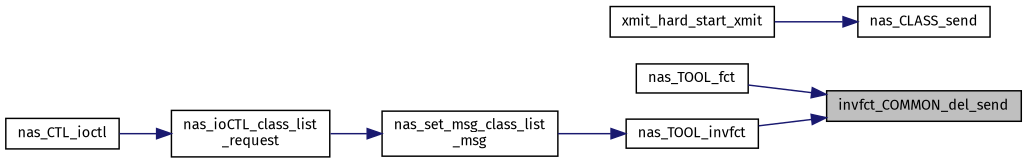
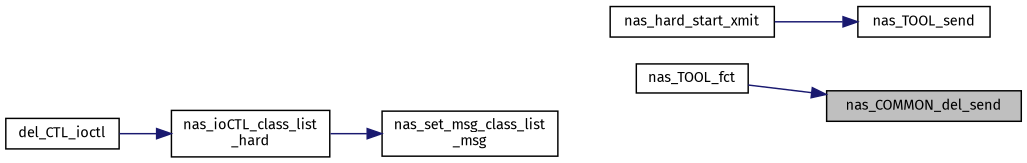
node "xmit_hard_start_xmit": label "xmit_hard_start_xmit" -> "nas_hard_start_xmit"
node "nas_CLASS_send": label "nas_CLASS_send" -> "nas_TOOL_send"
node "invfct_COMMON_del_send": label "invfct_COMMON_del_send" -> "nas_COMMON_del_send"
node "nas_CTL_ioctl": label "nas_CTL_ioctl" -> "del_CTL_ioctl"
node "nas_ioCTL_class_list _request": label "nas_ioCTL_class_list _request" -> "nas_ioCTL_class_list _hard"
node "nas_TOOL_invfct": removed
